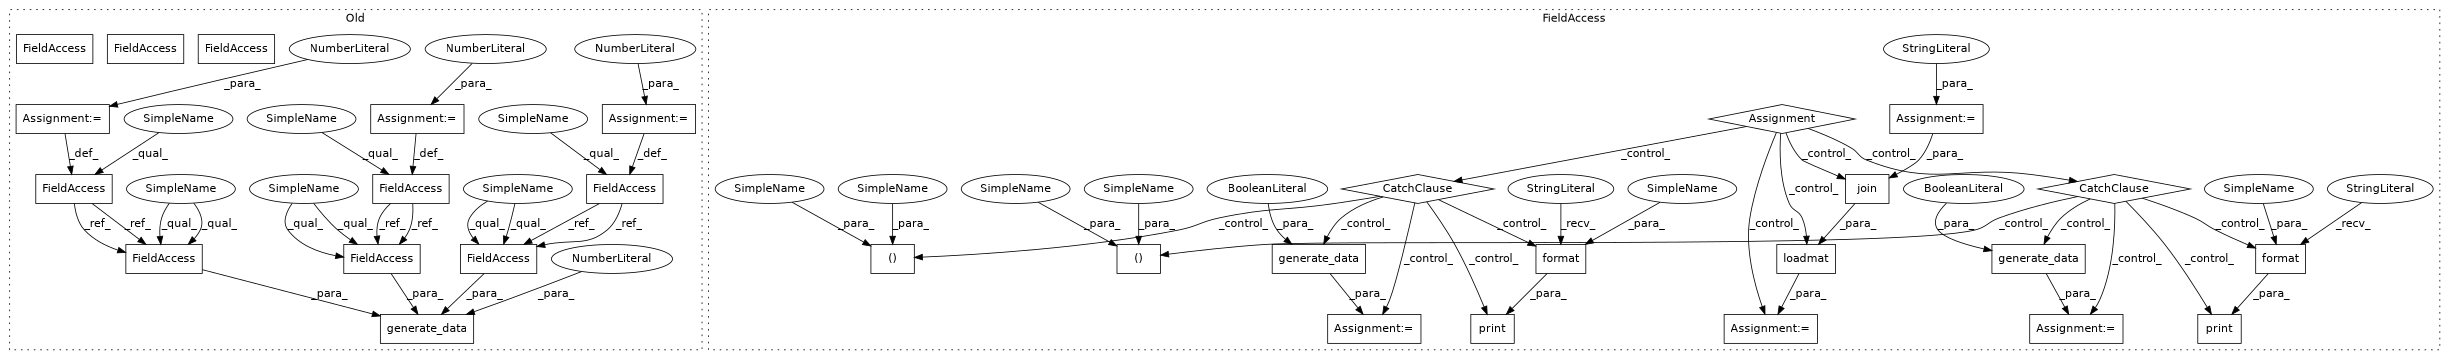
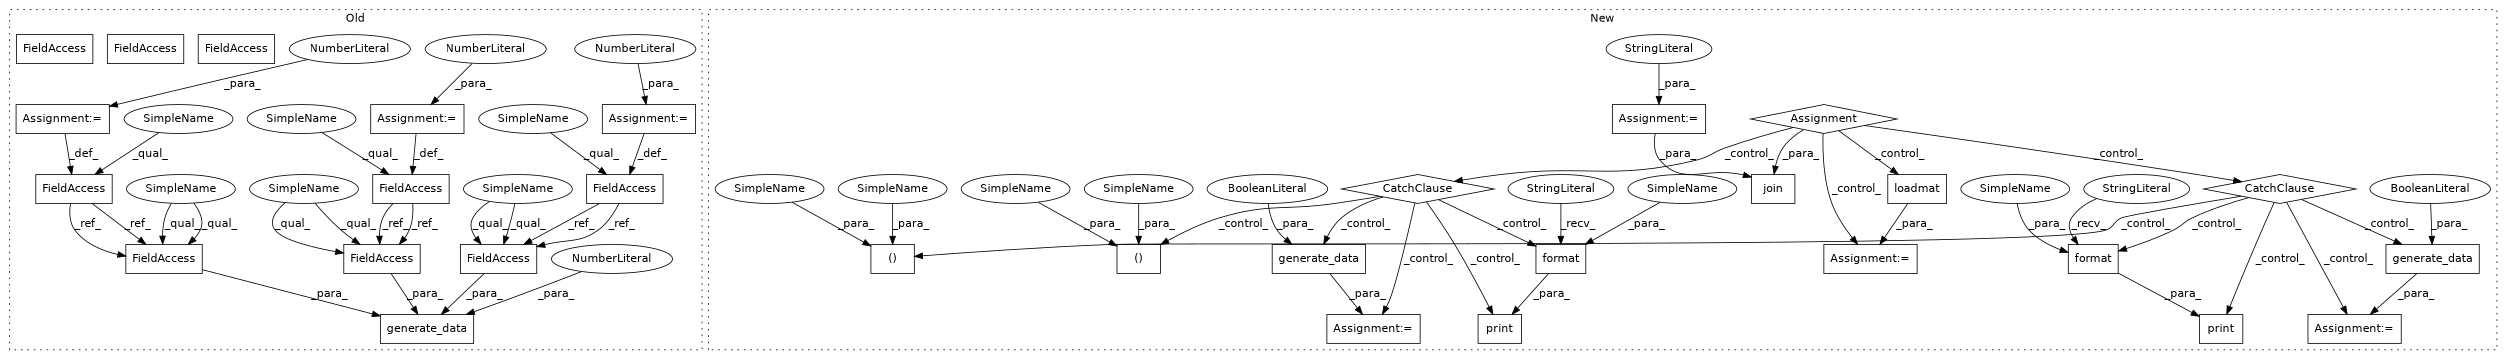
cluster "FieldAccess": label "FieldAccess" -> "New"
edge "Assignment" -> "join": label "_control_" -> "_para_"
edge "join" -> "loadmat": removed, label "_para_"
